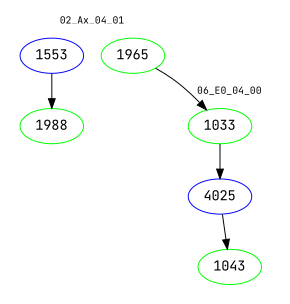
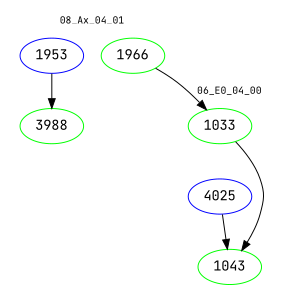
cluster "02_Ax_04_01": label "02_Ax_04_01" -> "08_Ax_04_01"
node "1553": label "1553" -> "1953"
node "1965": label "1965" -> "1966"
node "1988": label "1988" -> "3988"
edge "1033" -> "4025": now "1033" -> "1043"
